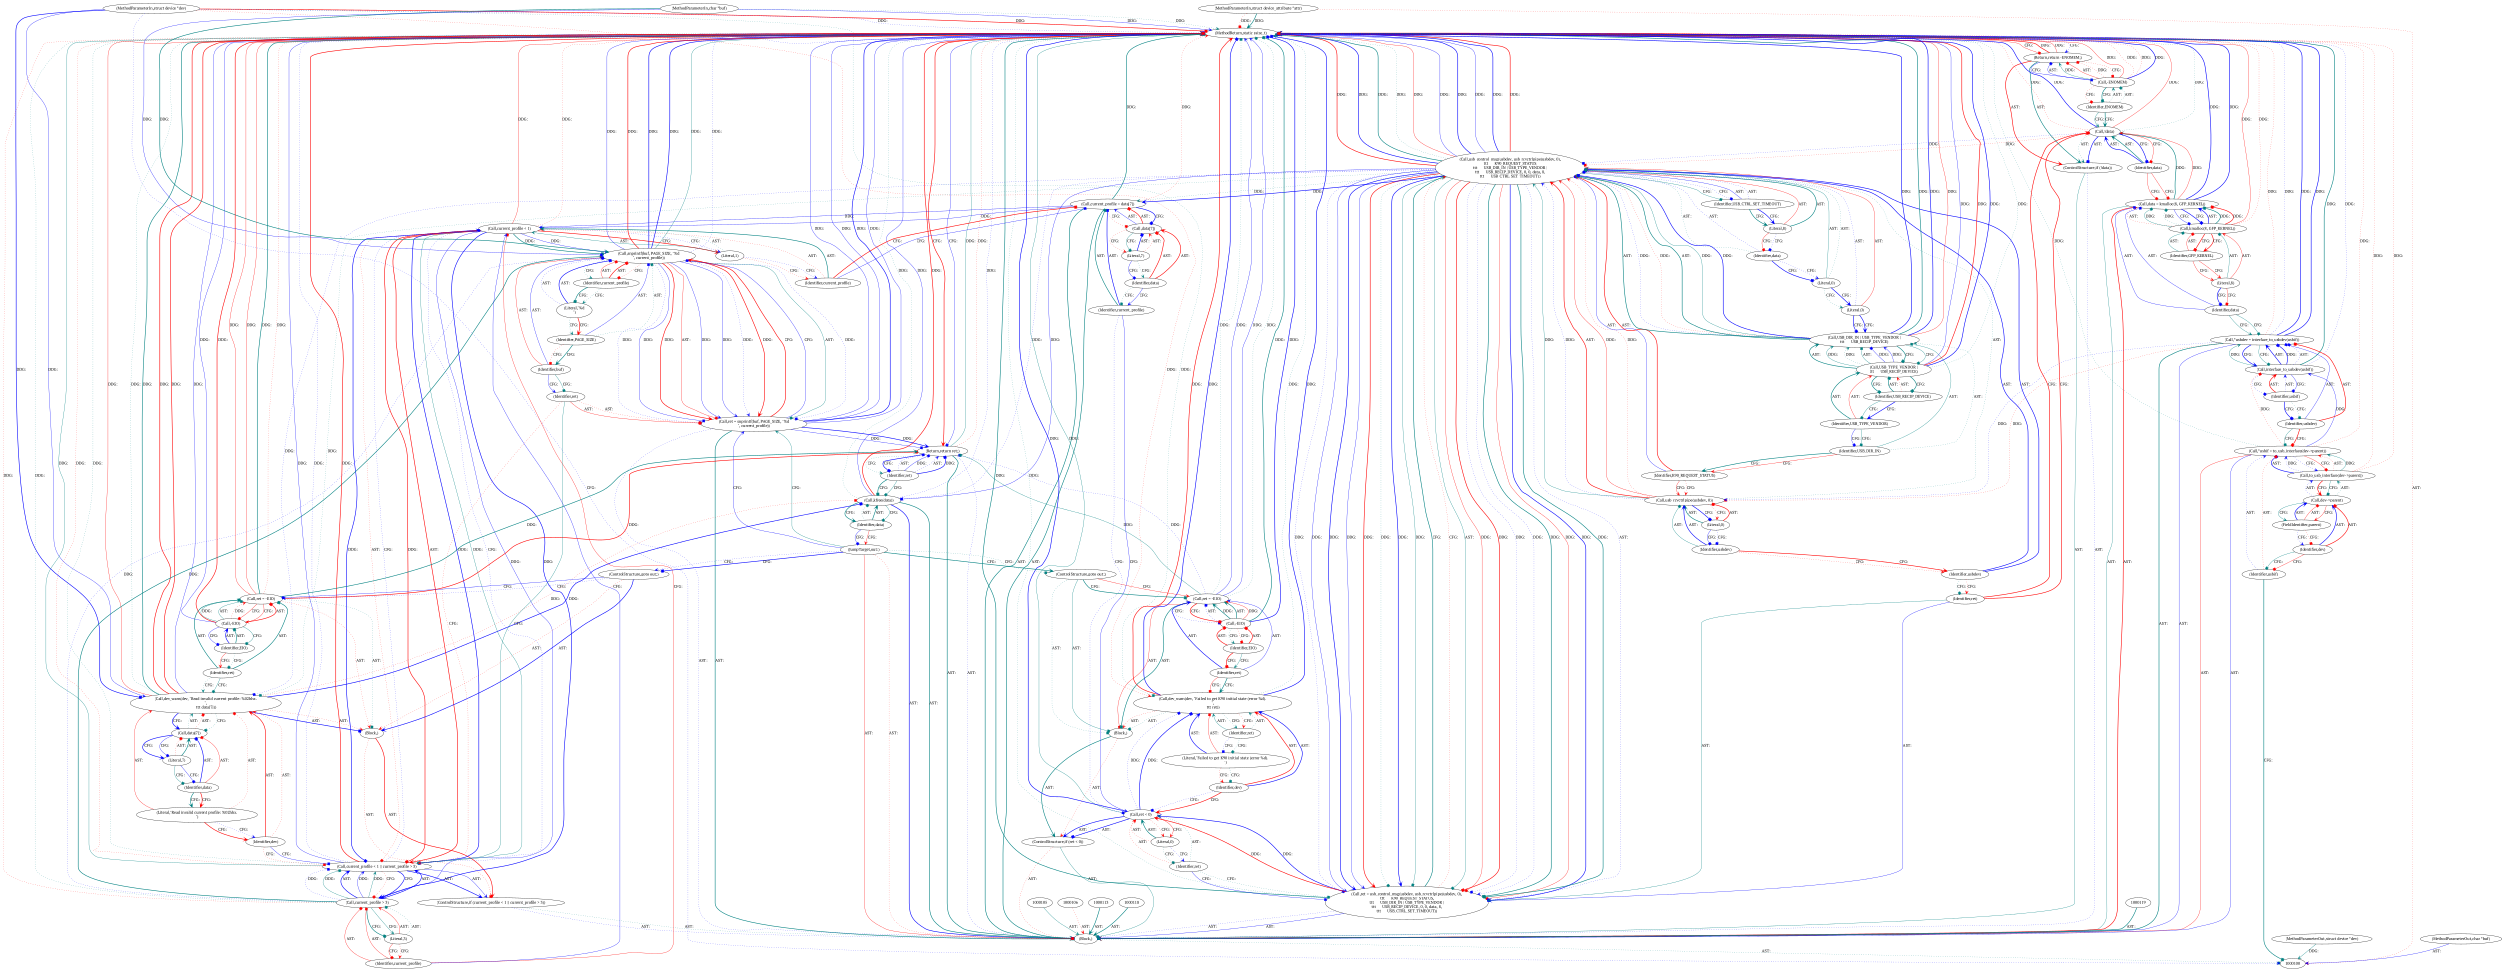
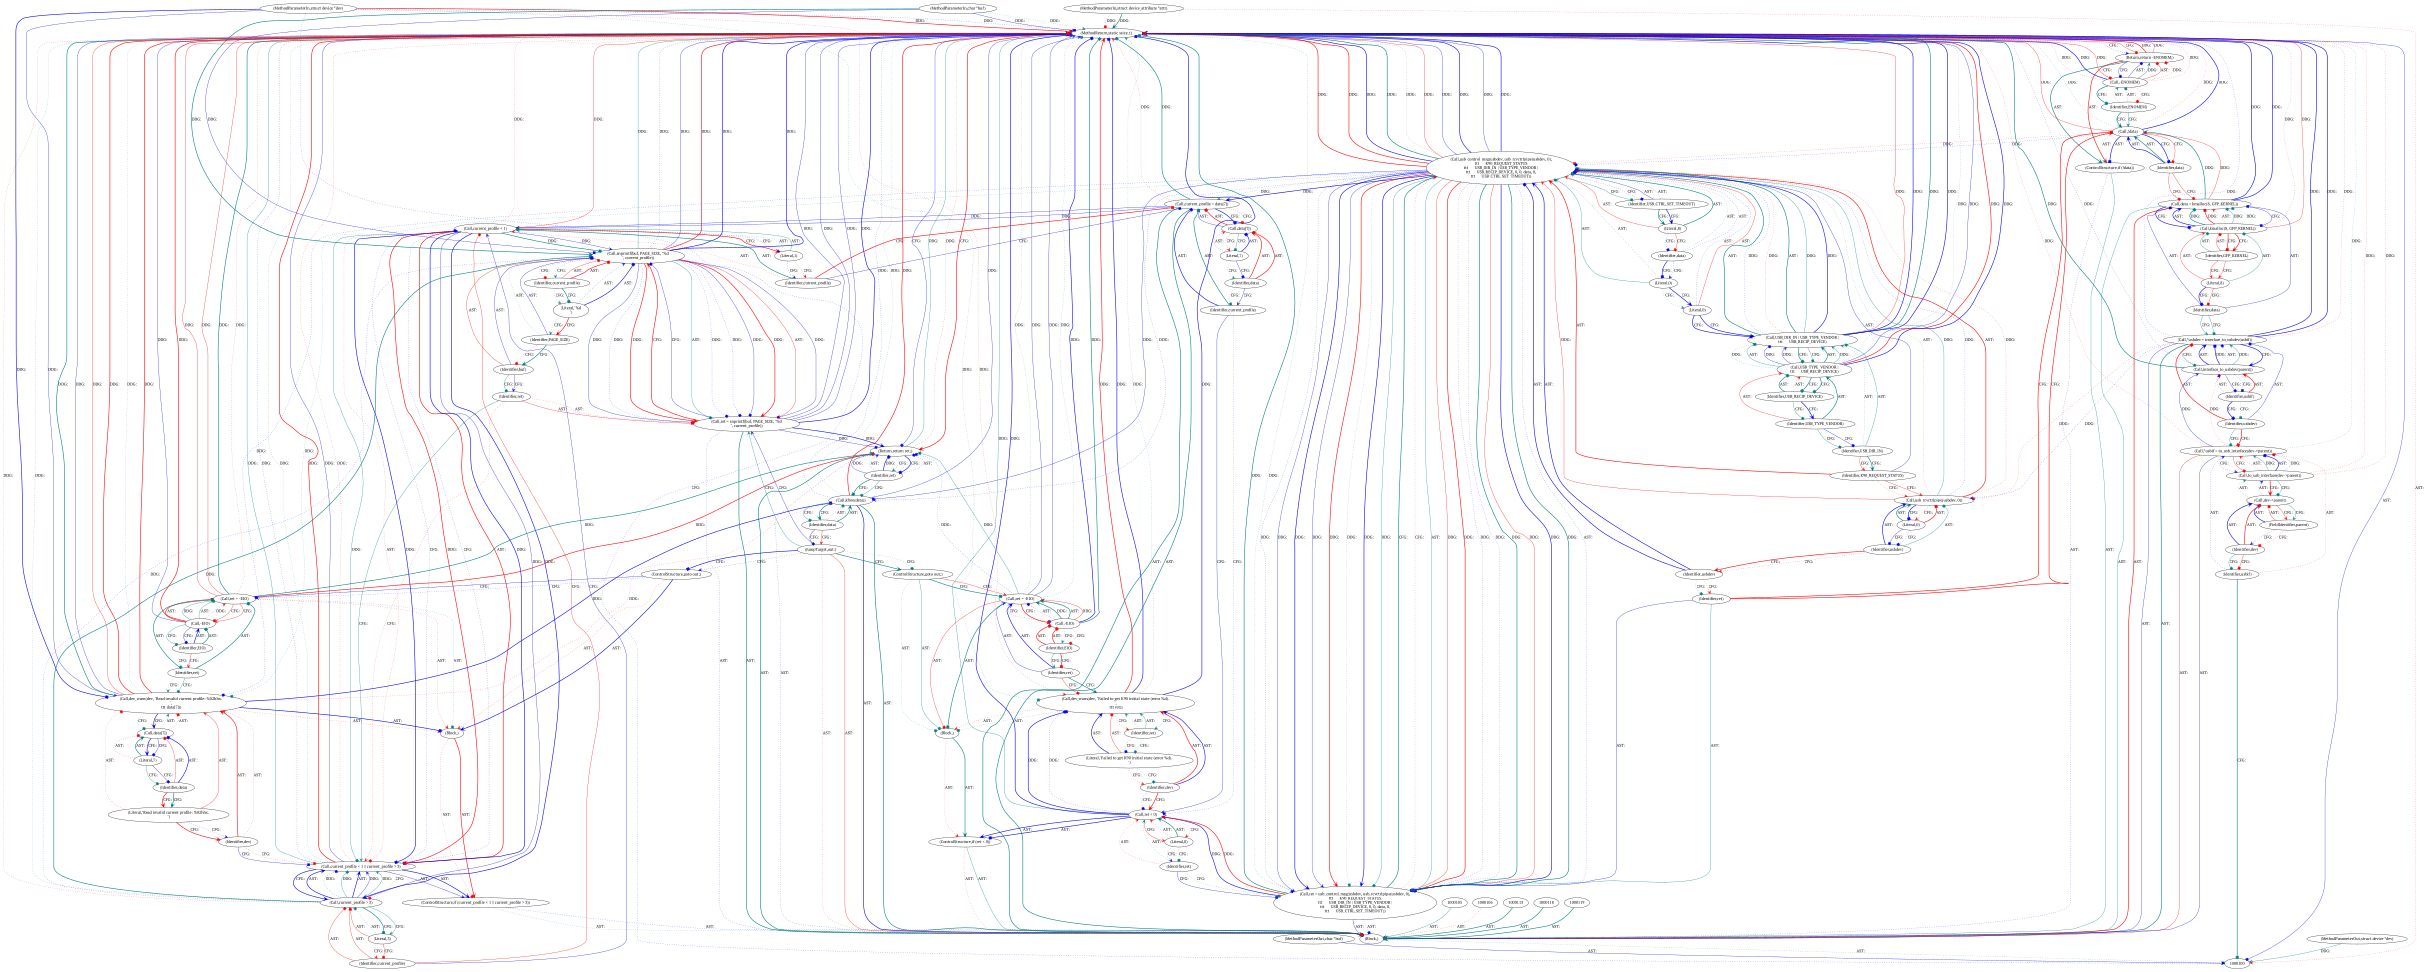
edge "(MethodReturn,static ssize_t)" -> "1000100": added, label "AST:"
node "(Call,interface_to_usbdev(usbif))": label "(Call,interface_to_usbdev(usbif))" -> "(Call,interface_to_usbdev(parent))"
